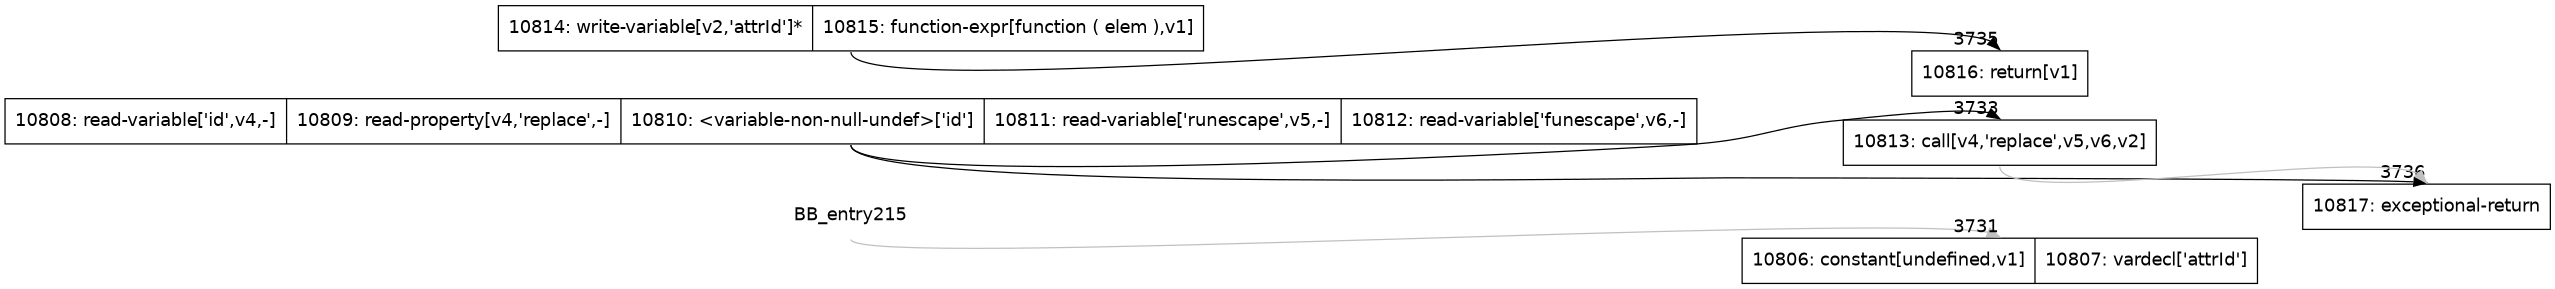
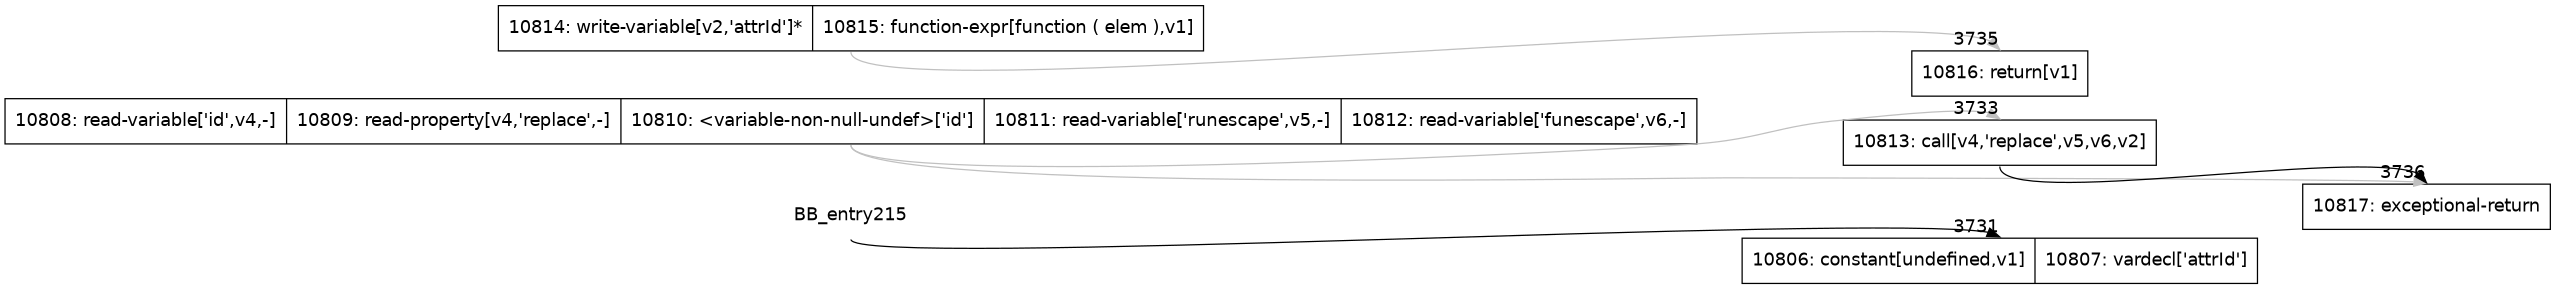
edge "10814: write-variable[v2,'attrId']*" -> "10816: return[v1]": color black -> gray
edge "10808: read-variable['id',v4,-]" -> "10813: call[v4,'replace',v5,v6,v2]": color black -> gray
edge "10813: call[v4,'replace',v5,v6,v2]" -> "10817: exceptional-return": color gray -> black
edge "10808: read-variable['id',v4,-]" -> "10817: exceptional-return": color black -> gray
edge "BB_entry215" -> "10806: constant[undefined,v1]": color gray -> black
